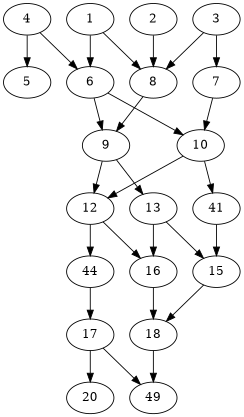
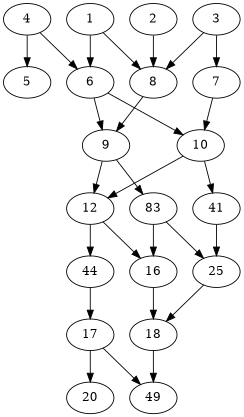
node "13": label "13" -> "83"
node "15": label "15" -> "25"
